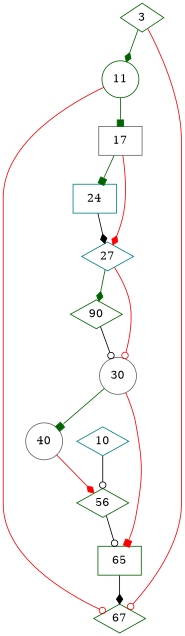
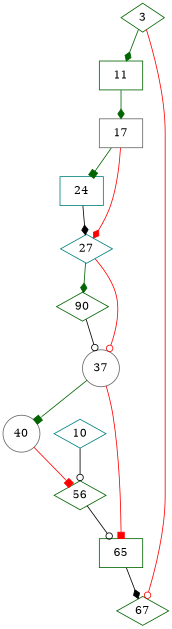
node "11": shape circle -> box
edge "11" -> "17": arrowhead box -> diamond
edge "11" -> "67": removed
node "30": label "30" -> "37"
edge "40" -> "56": arrowhead diamond -> box
